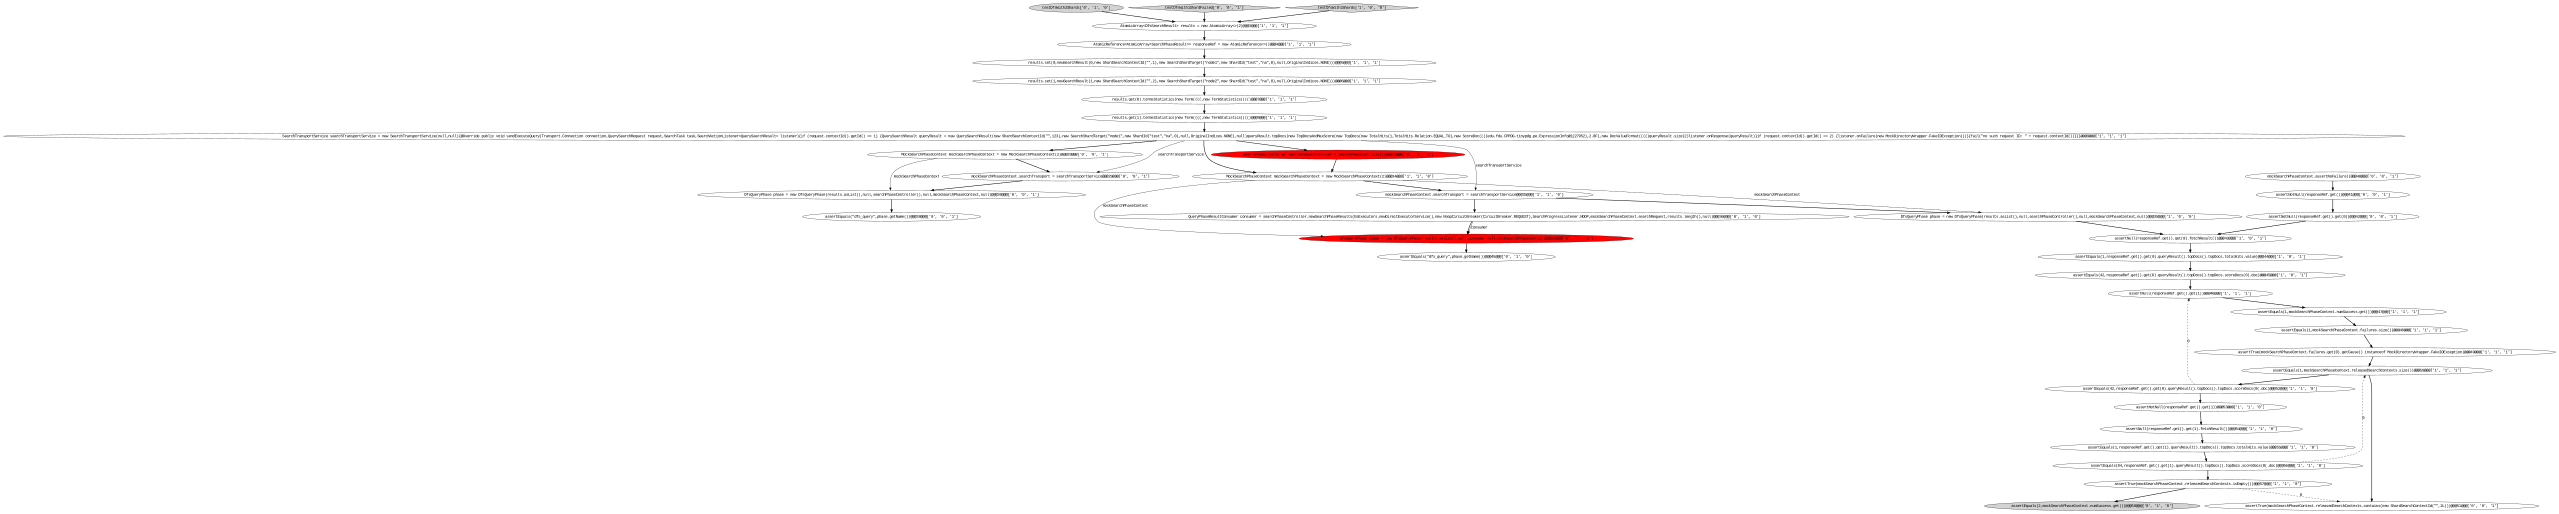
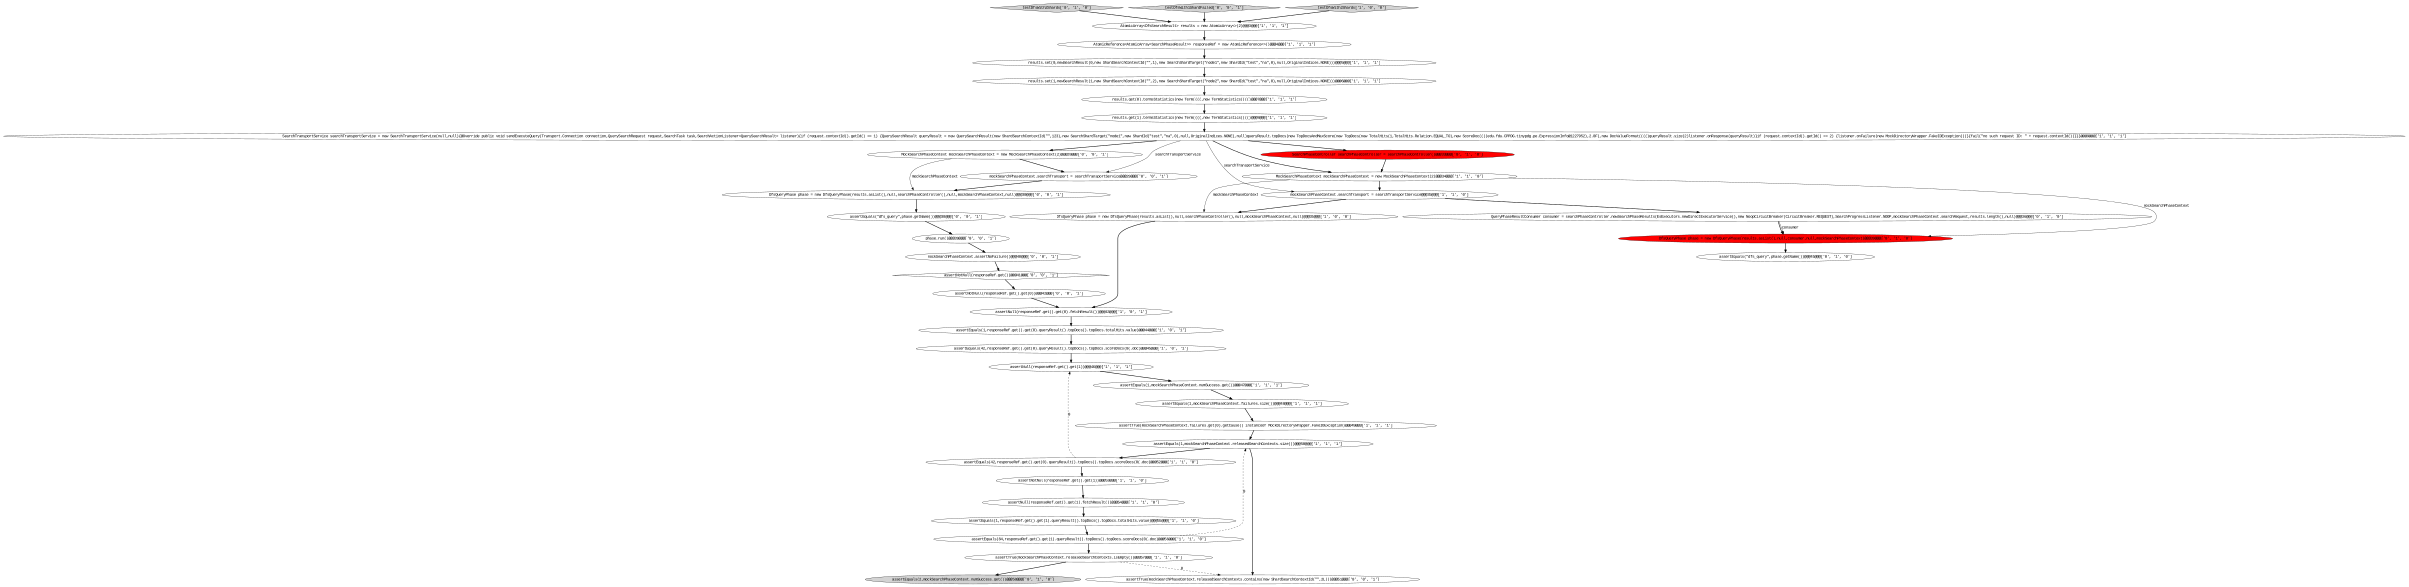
node "testDfsWith2Shards['0', '1', '0']": shape ellipse -> diamond
node "assertNotNull(responseRef.get())@@@41@@@['0', '0', '1']": shape ellipse -> diamond
node "phase.run()@@@39@@@['0', '0', '1']": added
